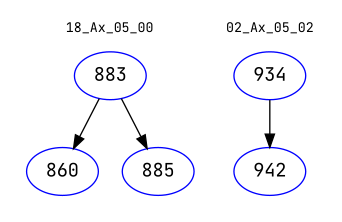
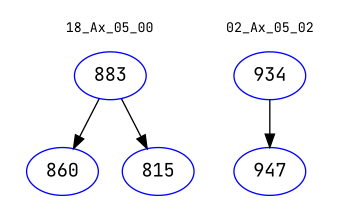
node "885": label "885" -> "815"
node "942": label "942" -> "947"
